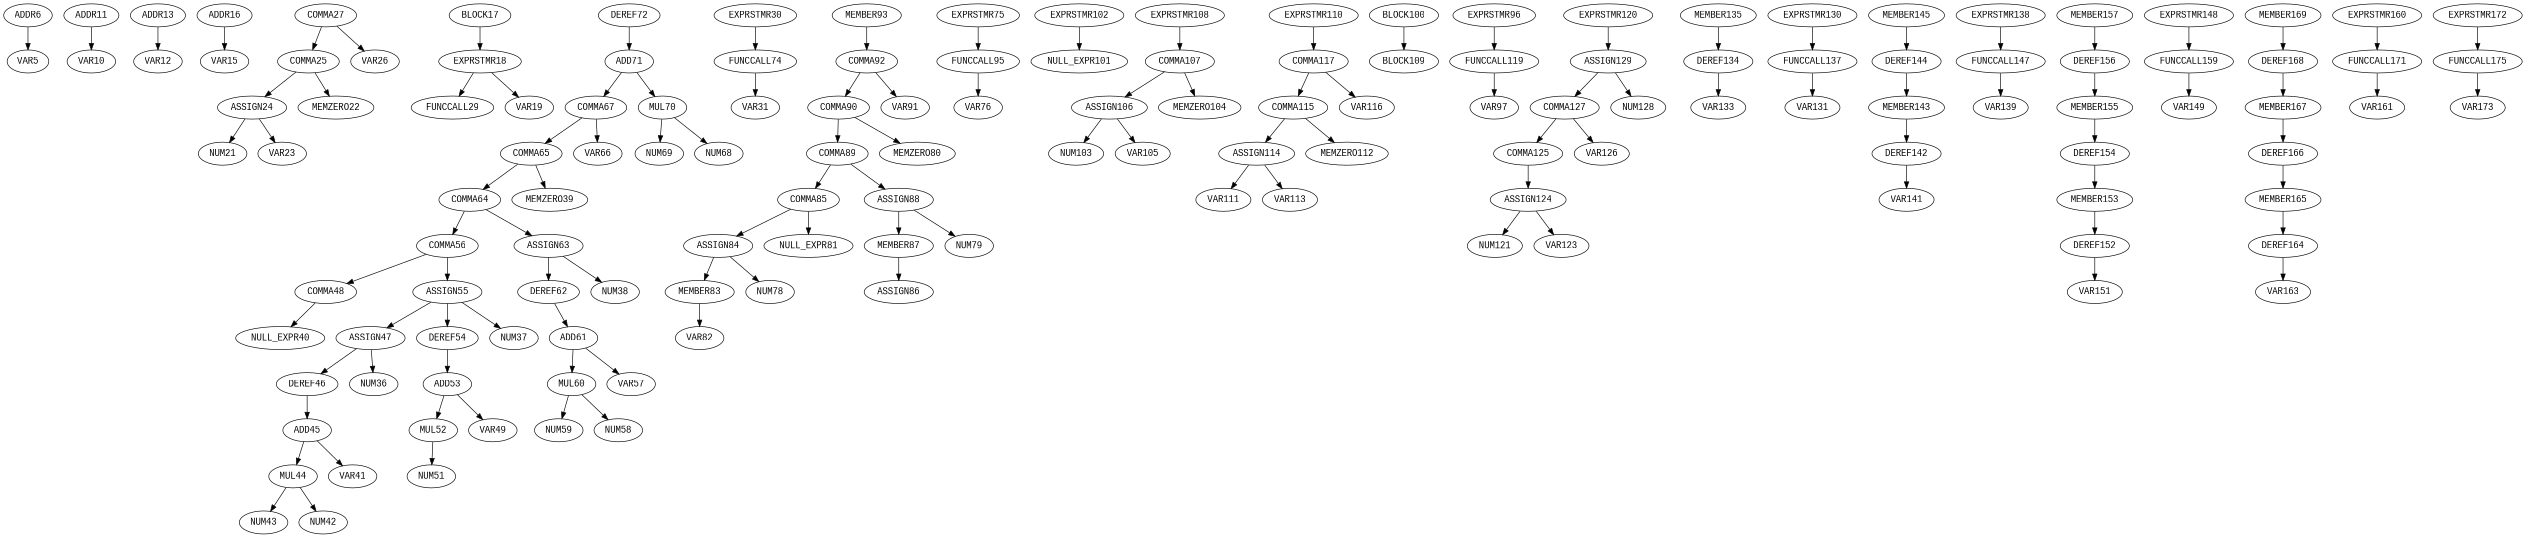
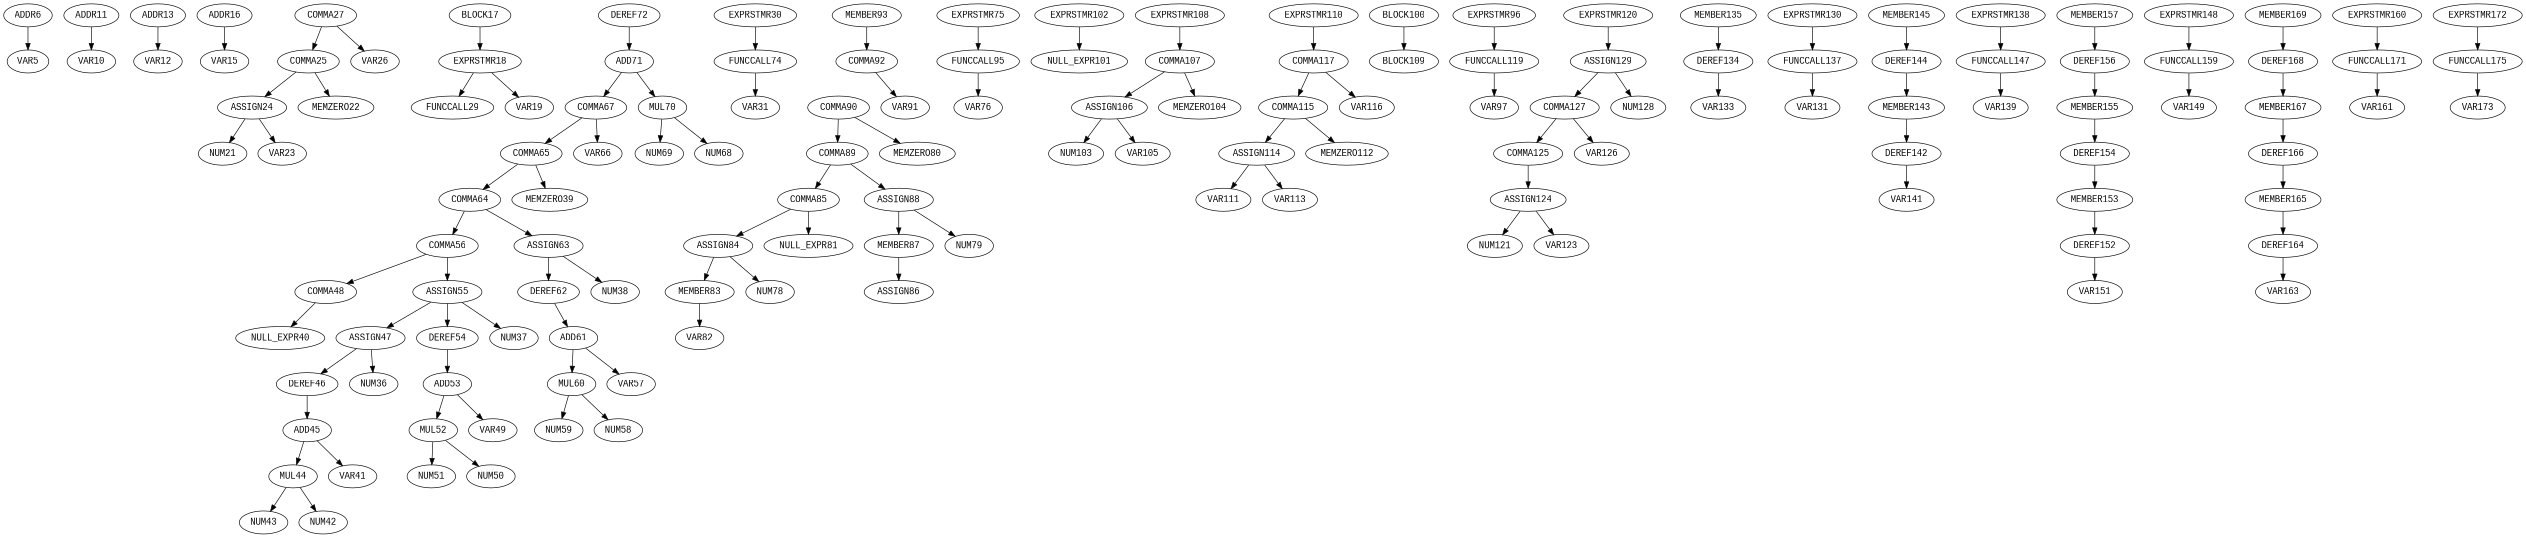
edge "COMMA92" -> "COMMA90": removed
node "NUM50": added
